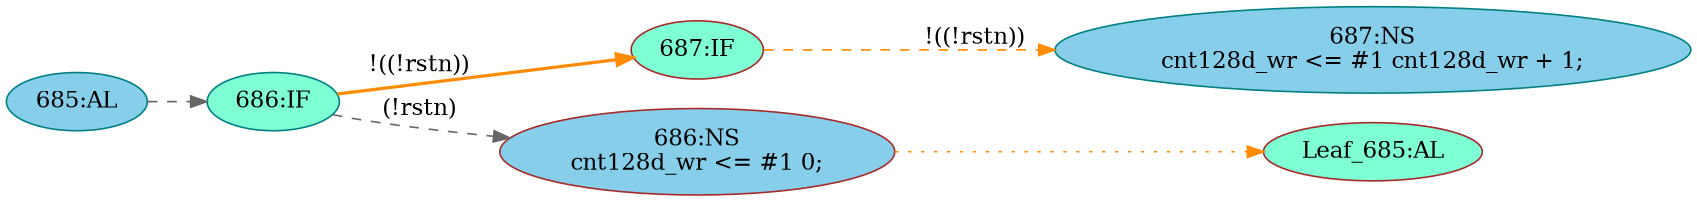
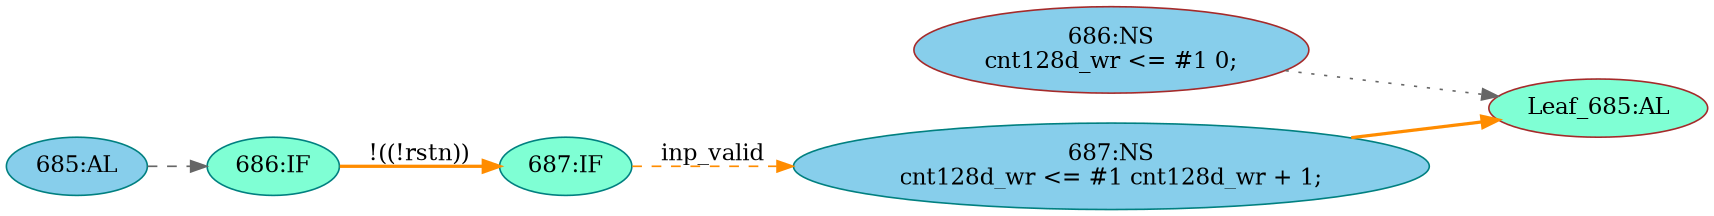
edge "687:IF" -> "687:NS cnt128d_wr <= #1 cnt128d_wr + 1;": label "!((!rstn))" -> "inp_valid"
node "687:IF": color brown -> teal
edge "686:IF" -> "686:NS cnt128d_wr <= #1 0;": removed, label "(!rstn)"
edge "687:NS cnt128d_wr <= #1 cnt128d_wr + 1;" -> "Leaf_685:AL": added
edge "686:NS cnt128d_wr <= #1 0;" -> "Leaf_685:AL": color darkorange -> gray40
